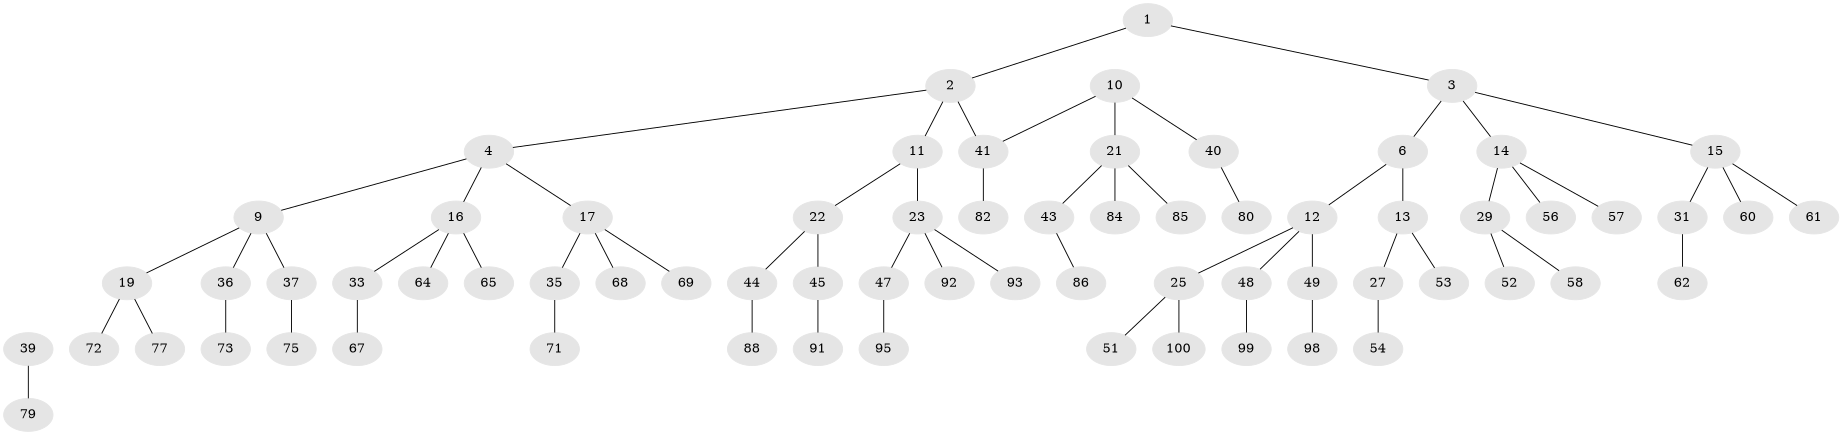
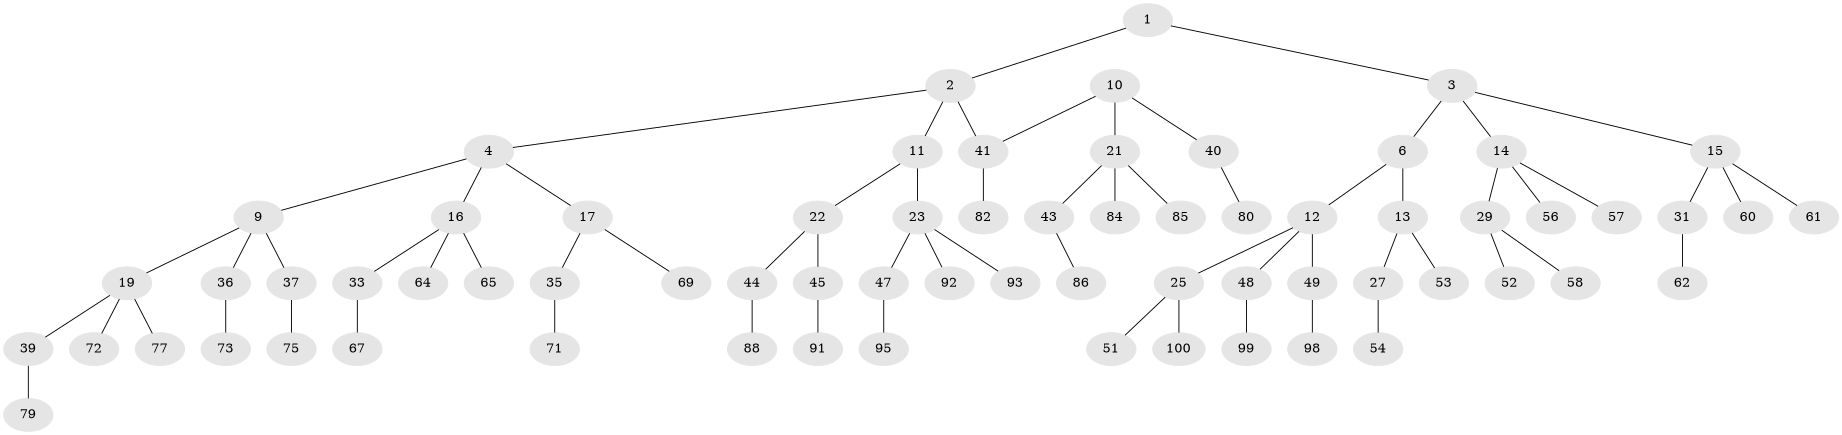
node "68": removed
edge "19" -- "39": added
